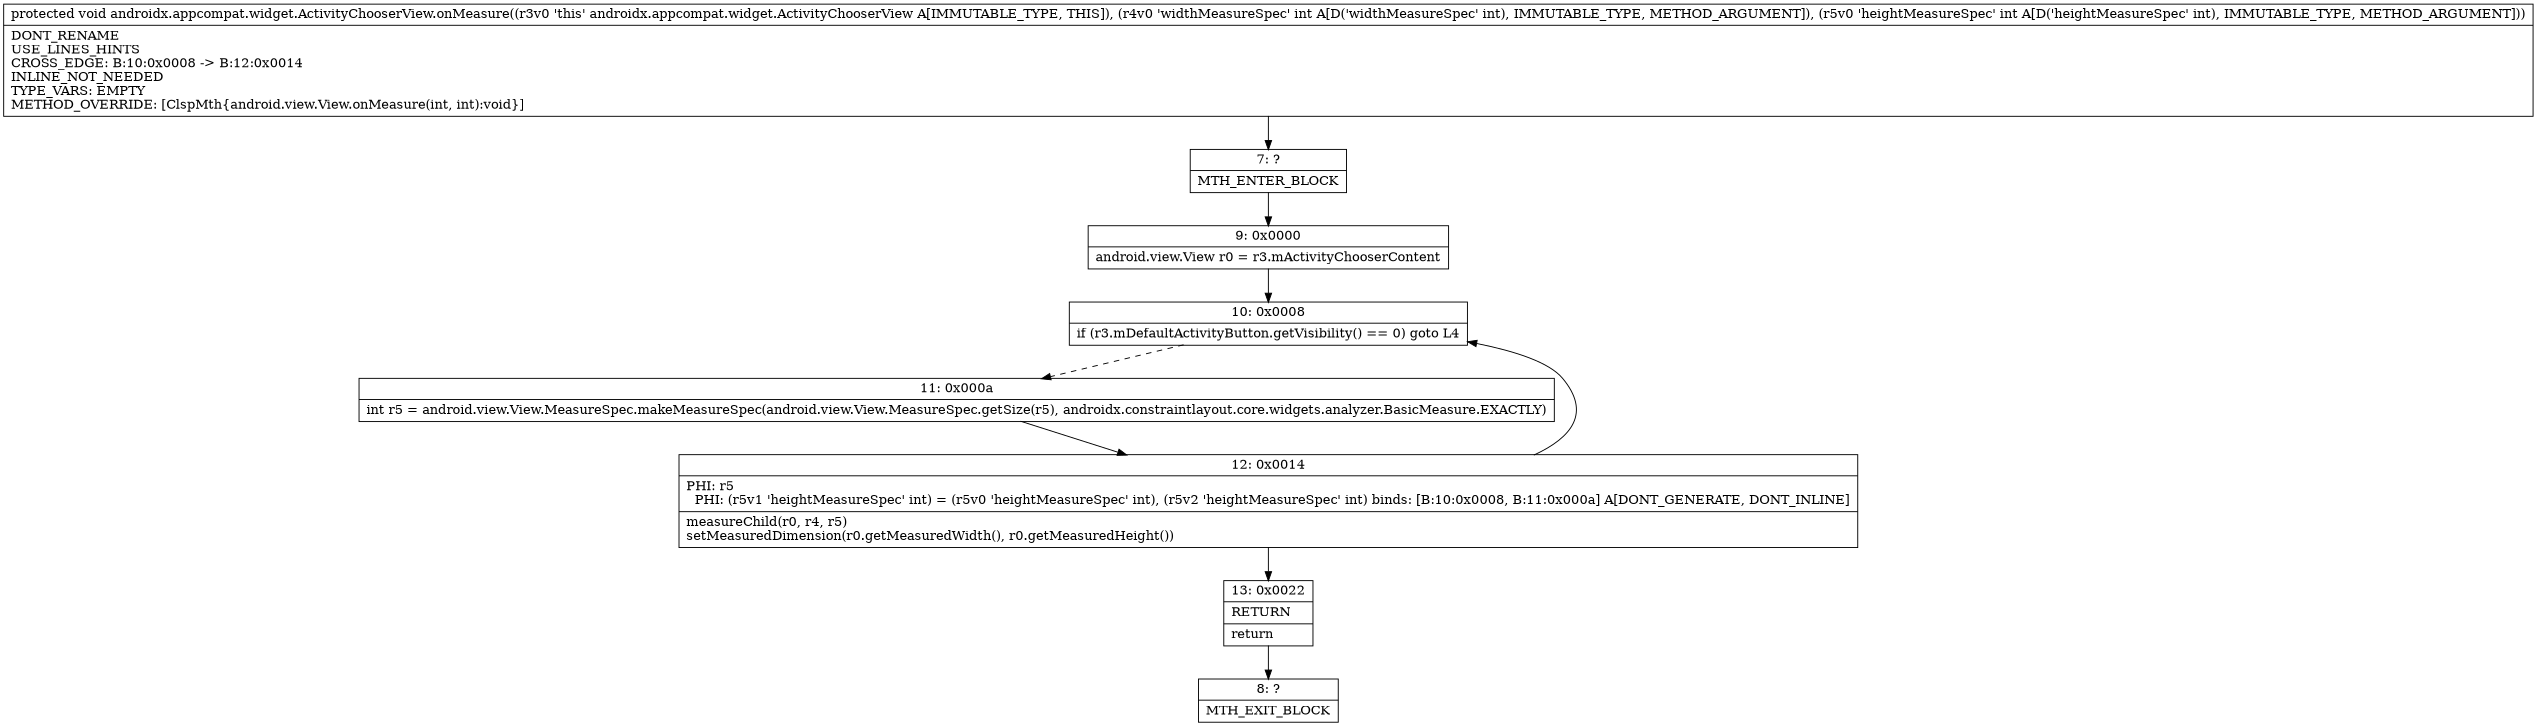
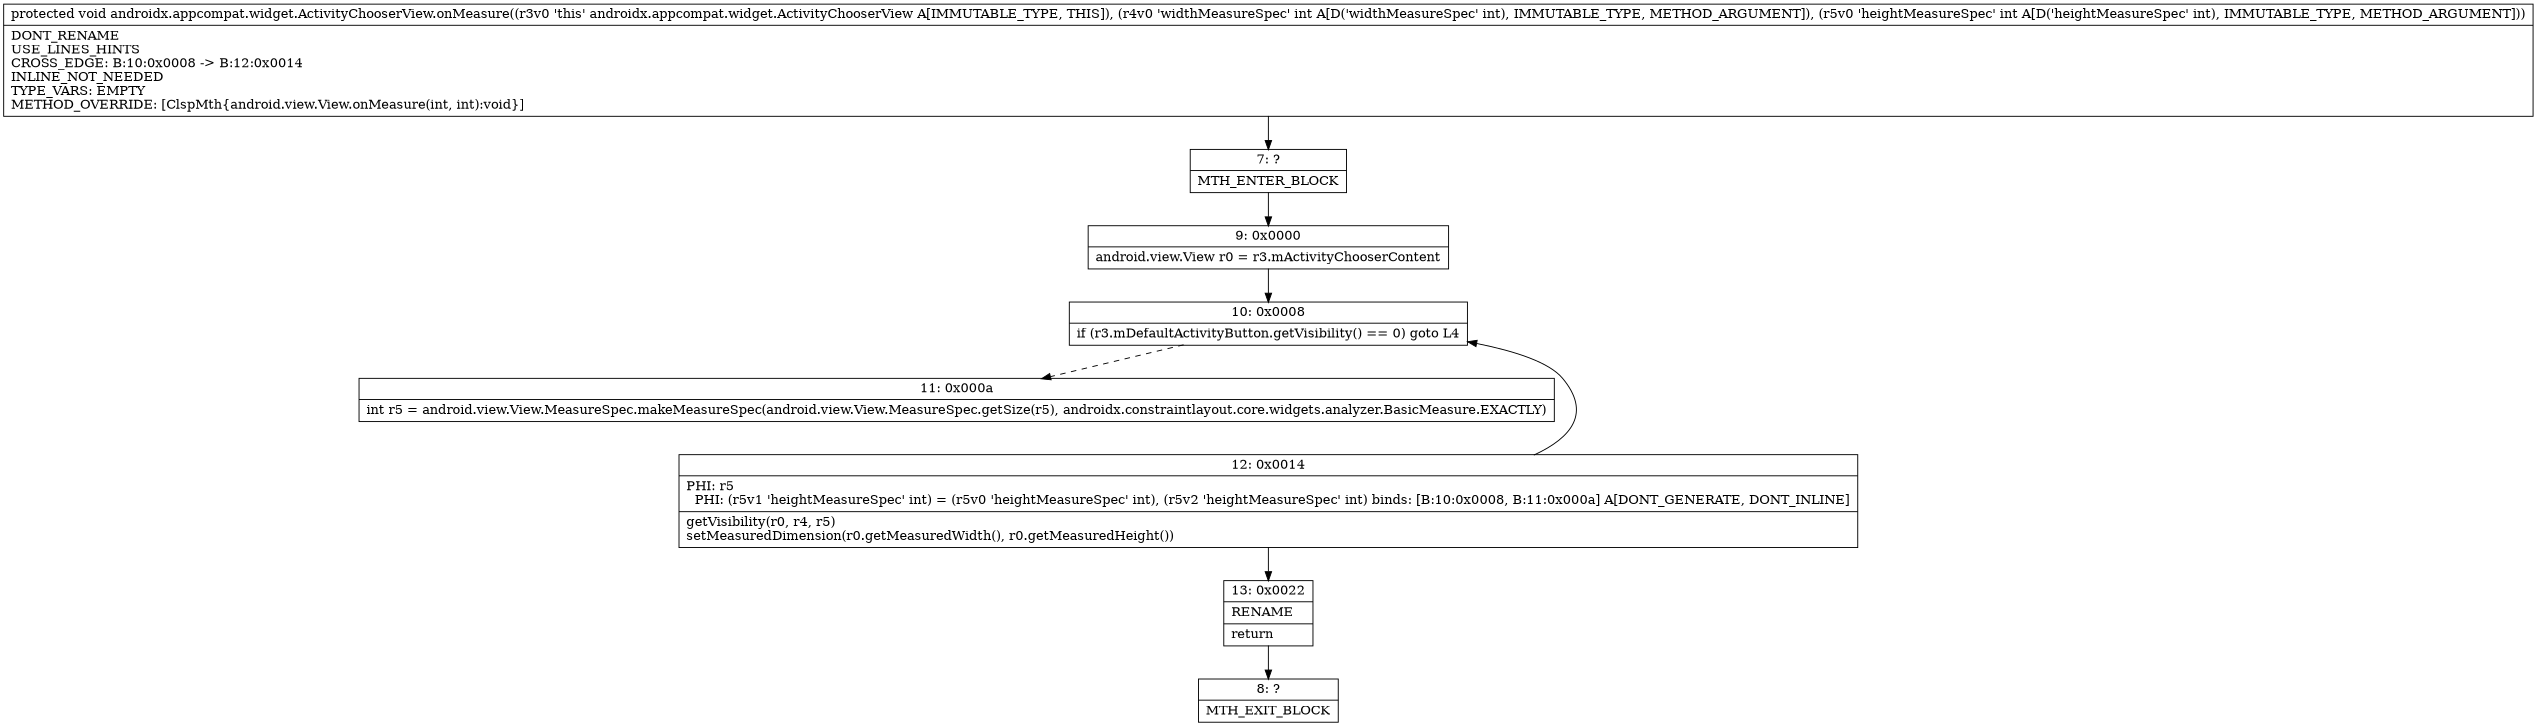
edge "11: 0x000a" -> "12: 0x0014": removed
node "12: 0x0014": text "measureChild(r0, r4, r5)" -> "getVisibility(r0, r4, r5)"
node "13: 0x0022": text "RETURN" -> "RENAME"
